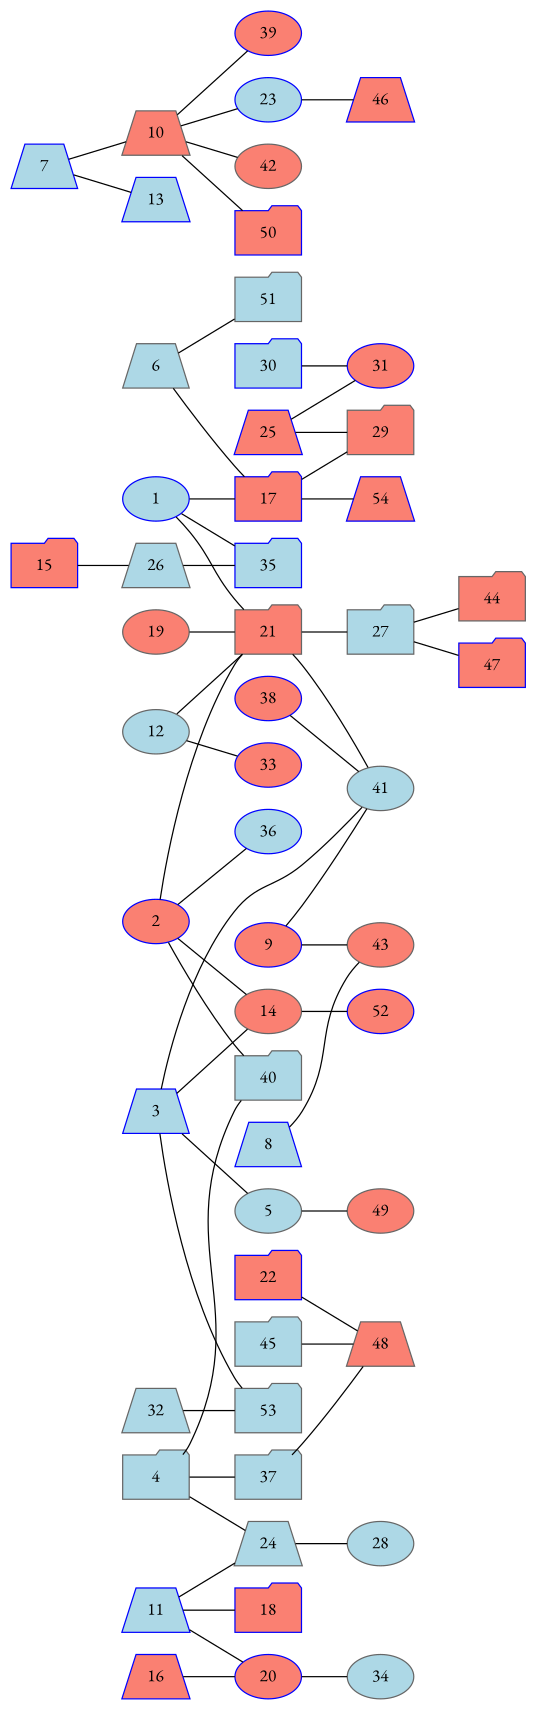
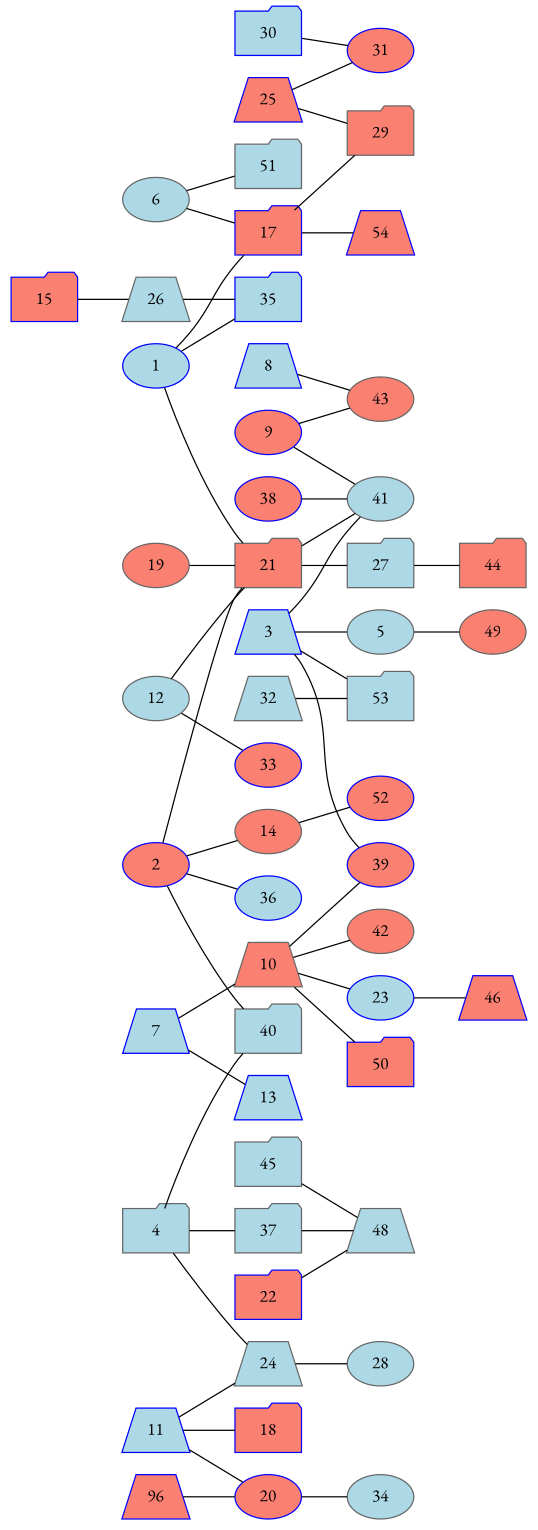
node "6": shape trapezium -> ellipse
node "47": removed
edge "14" -- "3": now "39" -- "3"
node "48": fillcolor salmon -> lightblue
node "16": label "16" -> "96"
